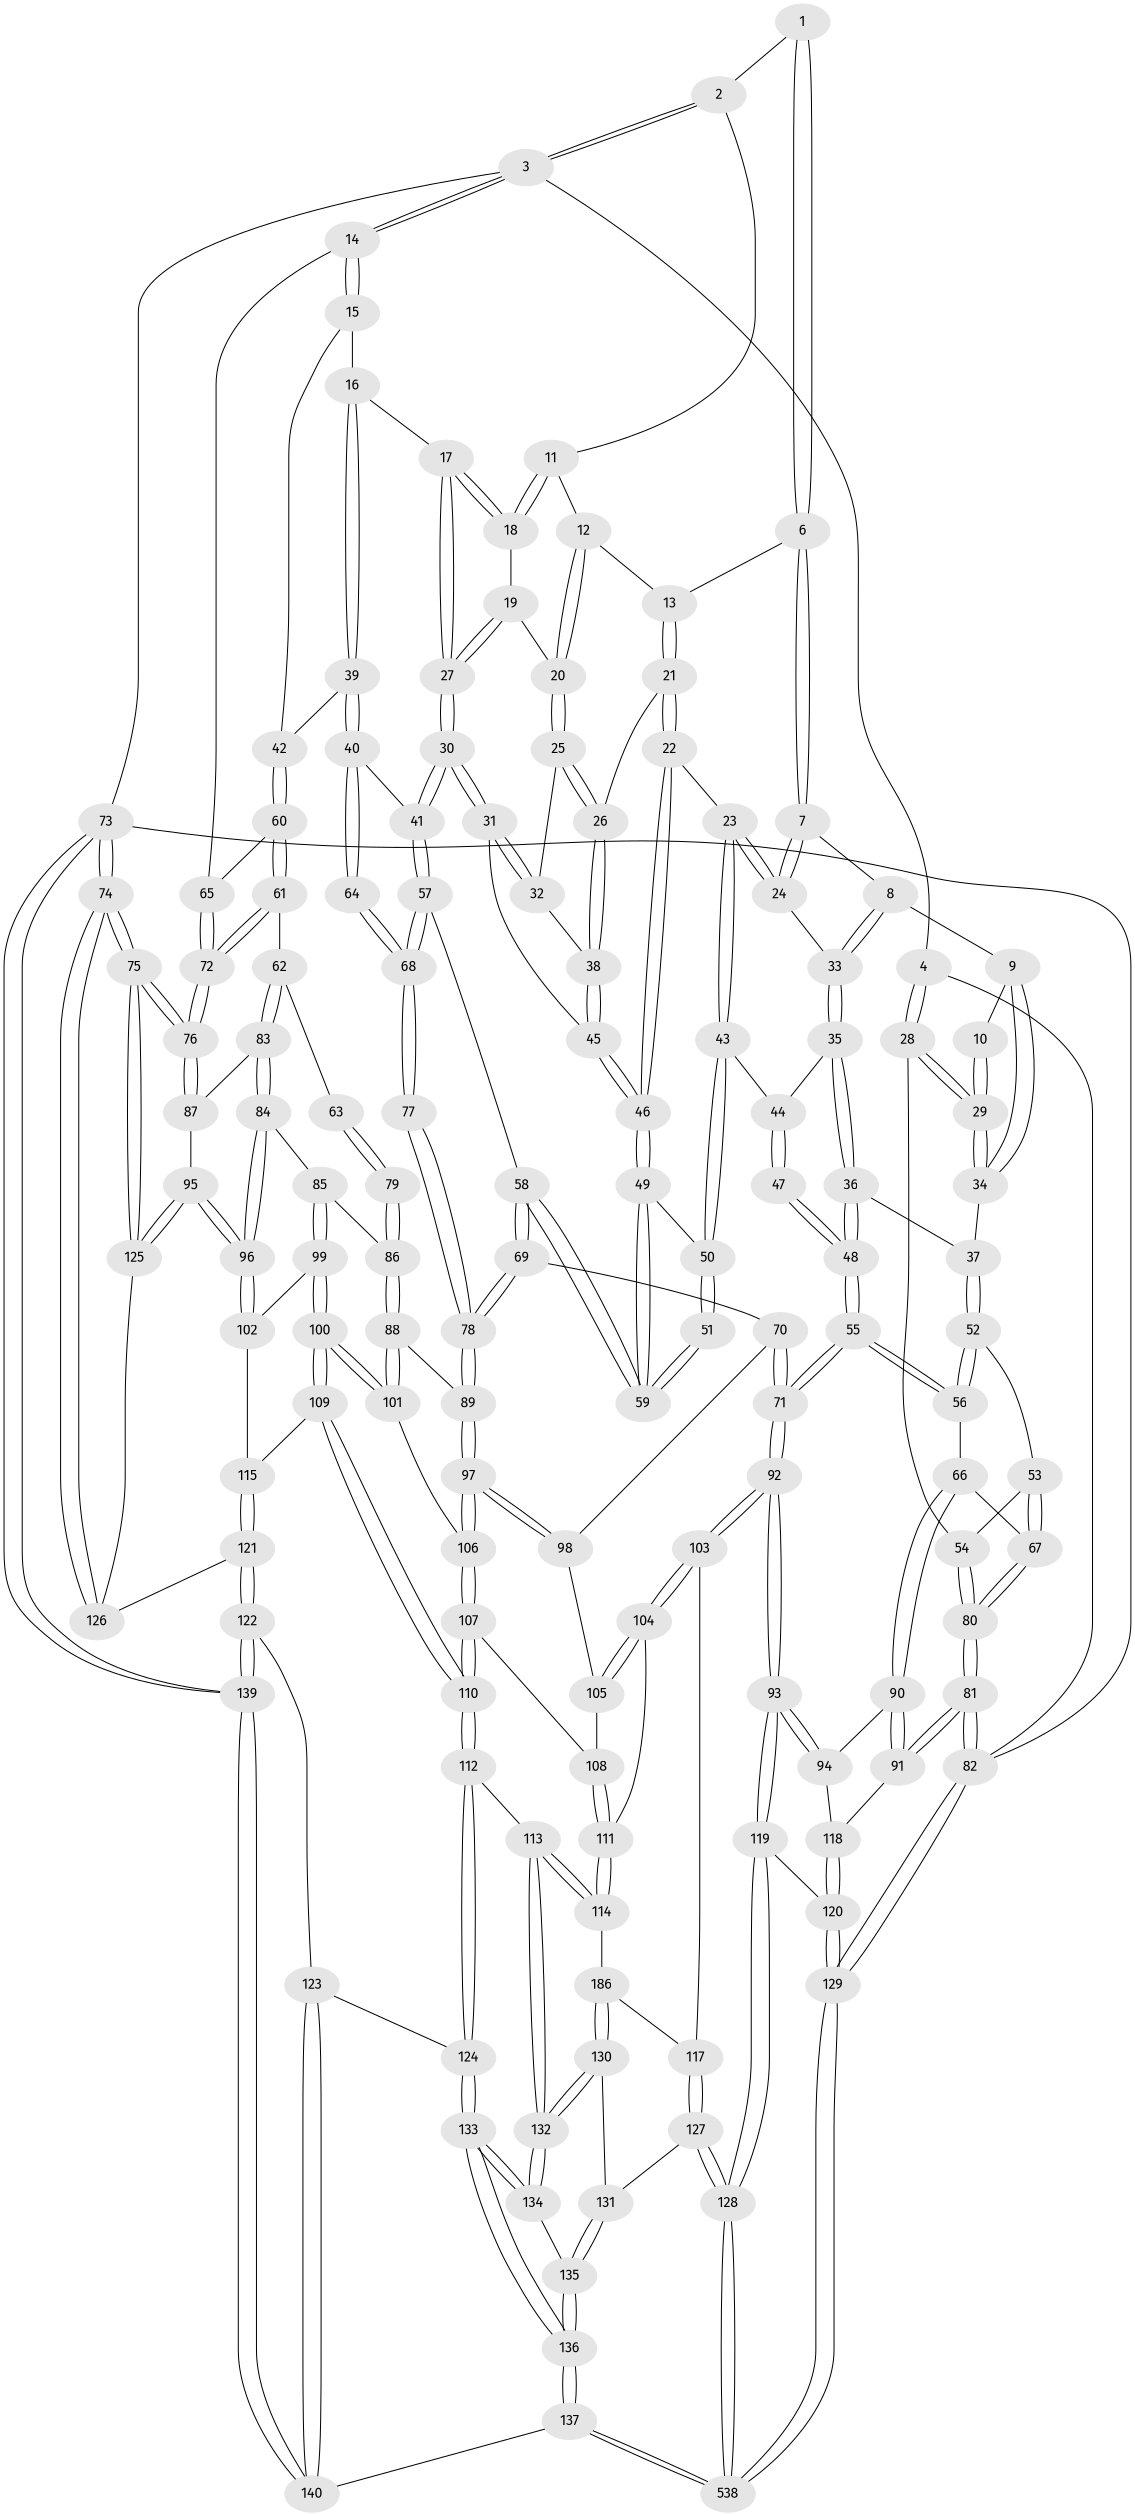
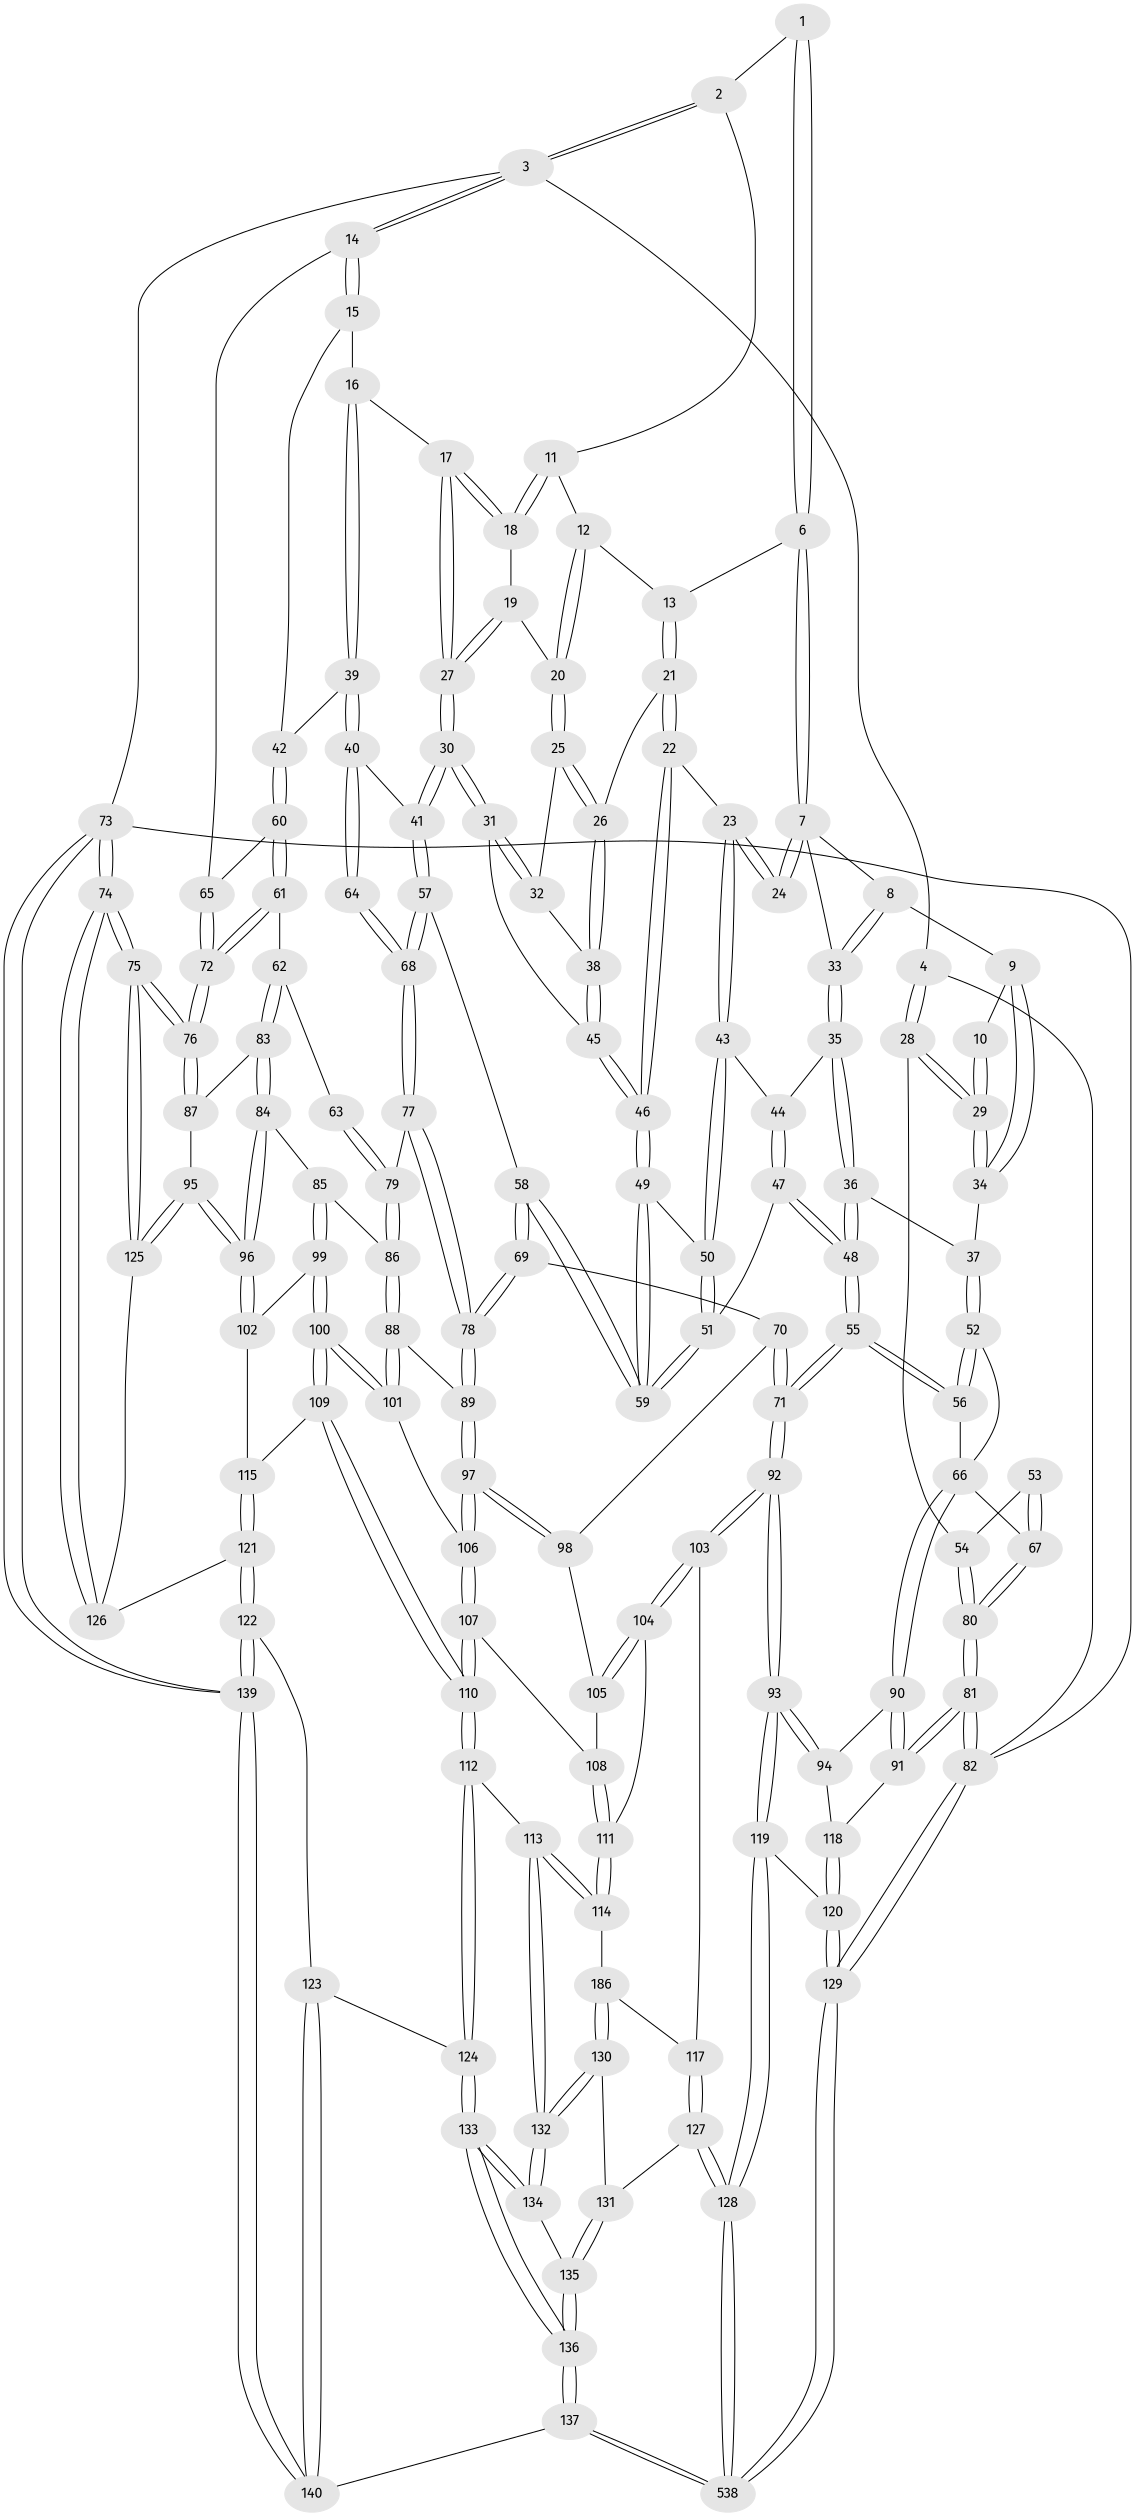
edge "24" -- "33": now "7" -- "33"
edge "77" -- "79": added
edge "47" -- "51": added
edge "52" -- "53": now "52" -- "66"
